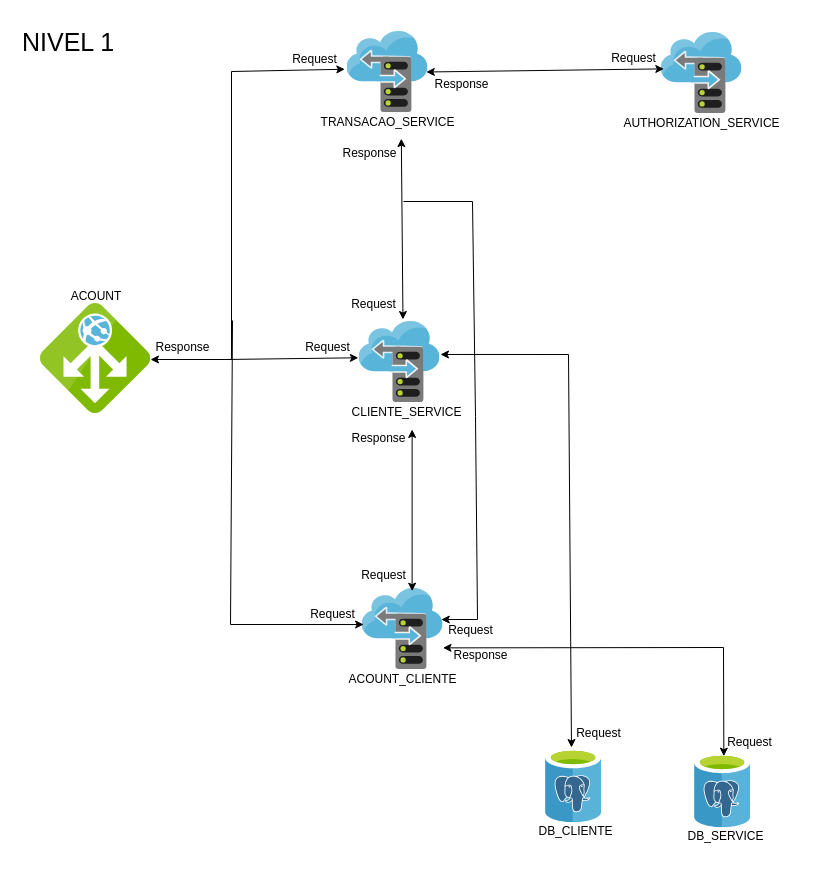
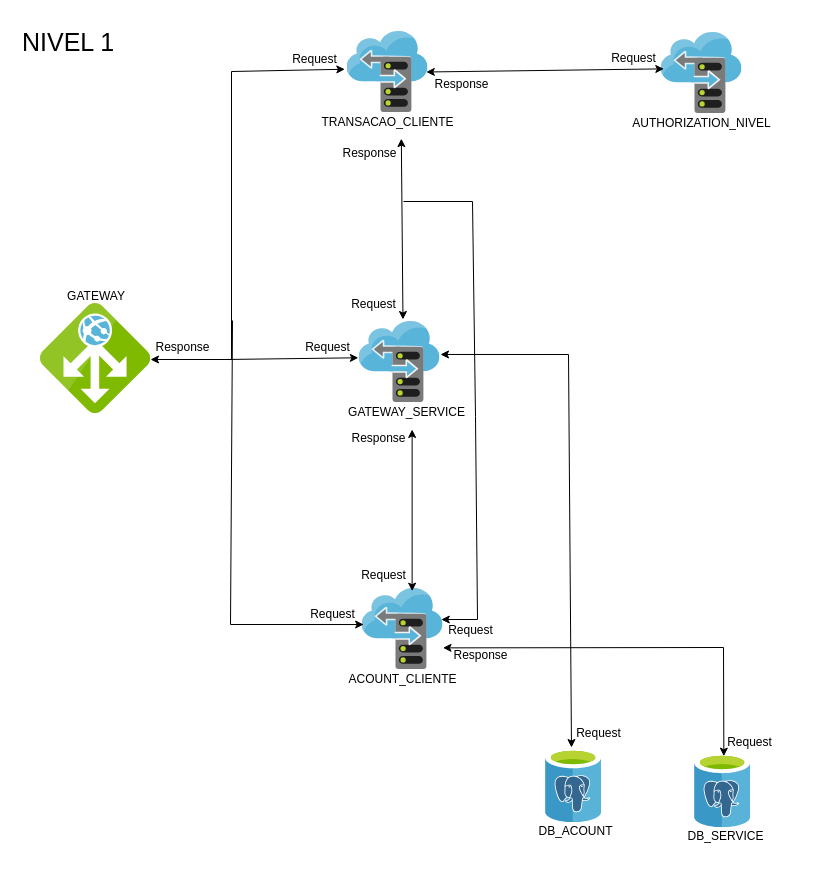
node "TRANSACAO_SERVICE": label "TRANSACAO_SERVICE" -> "TRANSACAO_CLIENTE"
node "AUTHORIZATION_SERVICE": label "AUTHORIZATION_SERVICE" -> "AUTHORIZATION_NIVEL"
node "ACOUNT": label "ACOUNT" -> "GATEWAY"
node "CLIENTE_SERVICE": label "CLIENTE_SERVICE" -> "GATEWAY_SERVICE"
node "DB_CLIENTE": label "DB_CLIENTE" -> "DB_ACOUNT"
